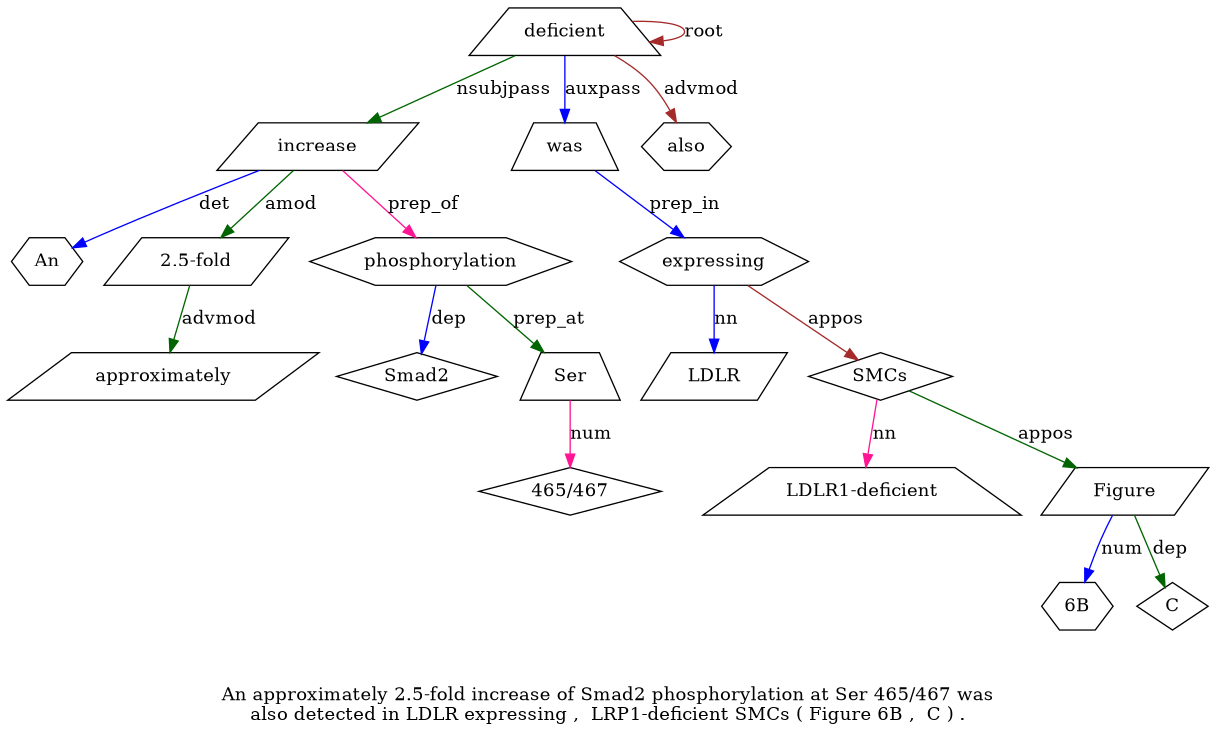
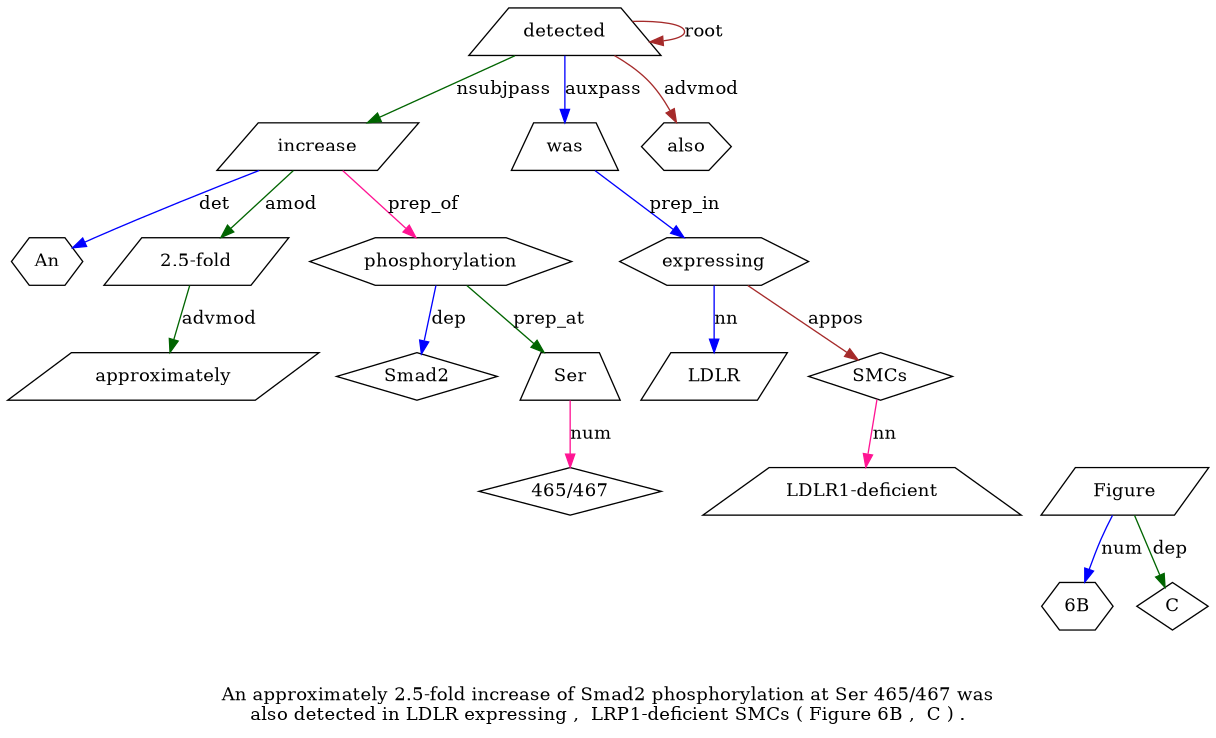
node "deficient": label "deficient" -> "detected"
edge "SMCs" -> "Figure": removed, label "appos"
